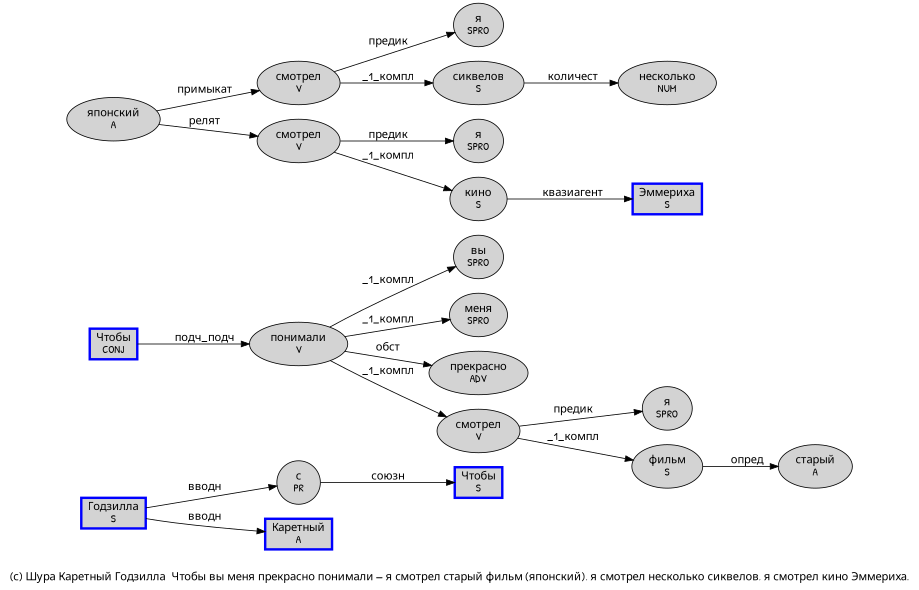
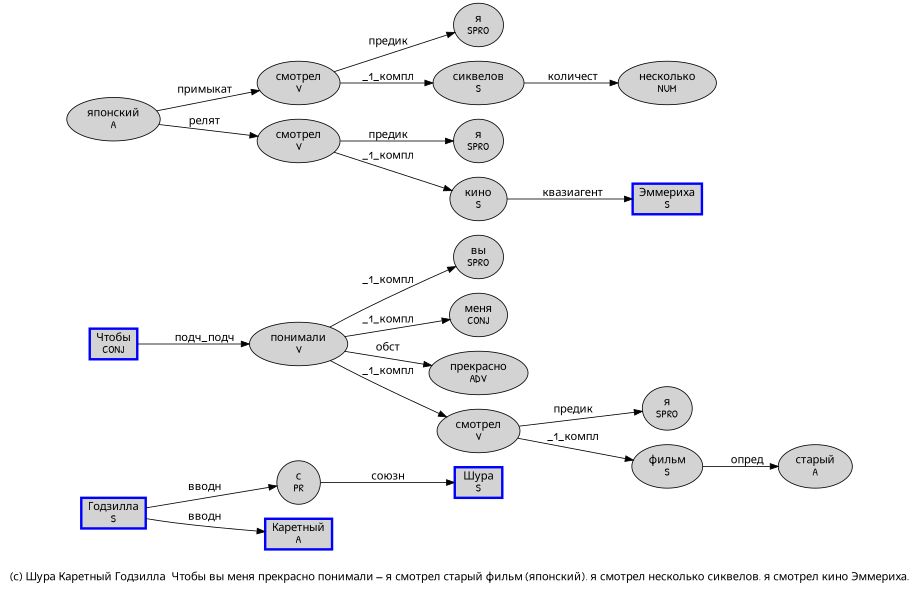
node "меня SPRO": label "меня SPRO" -> "меня CONJ"
node "Чтобы S": label "Чтобы S" -> "Шура S"
